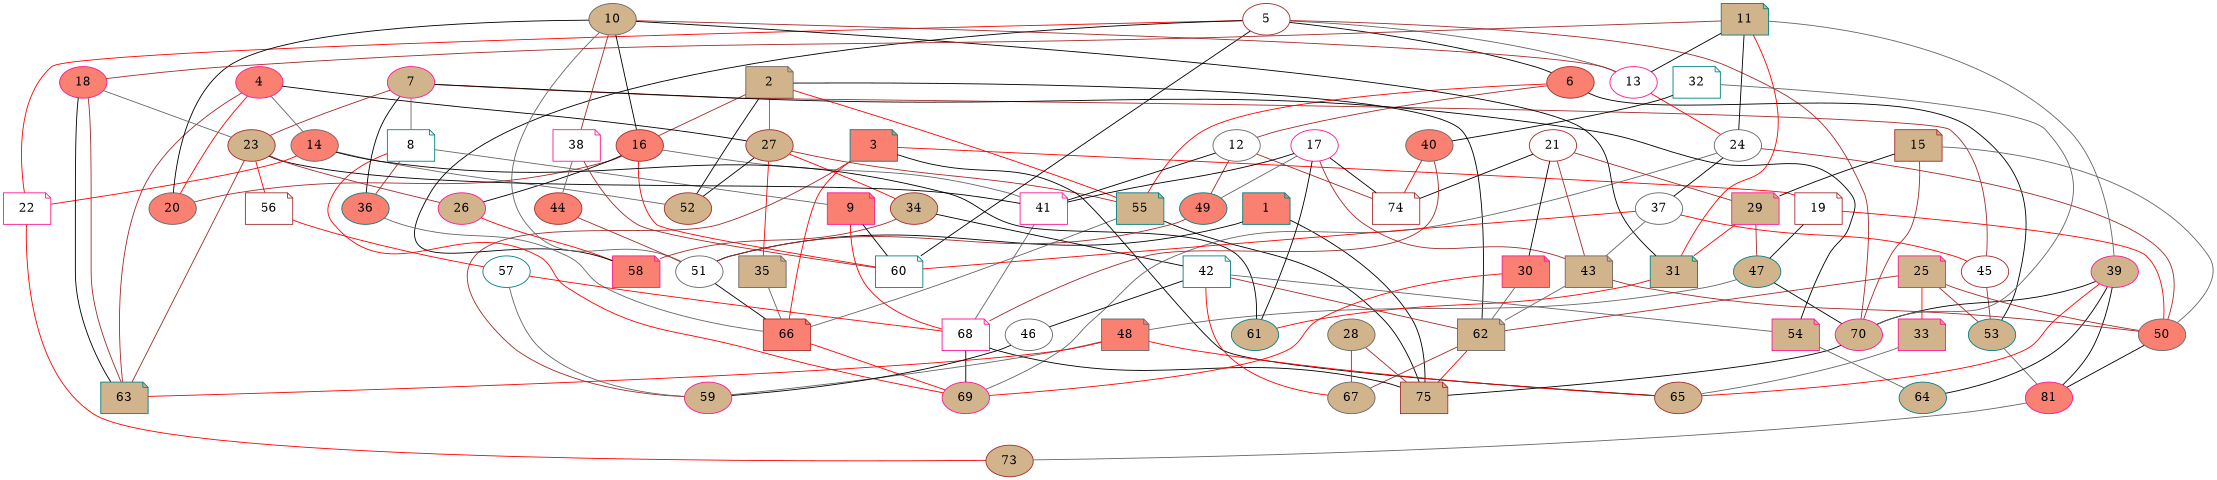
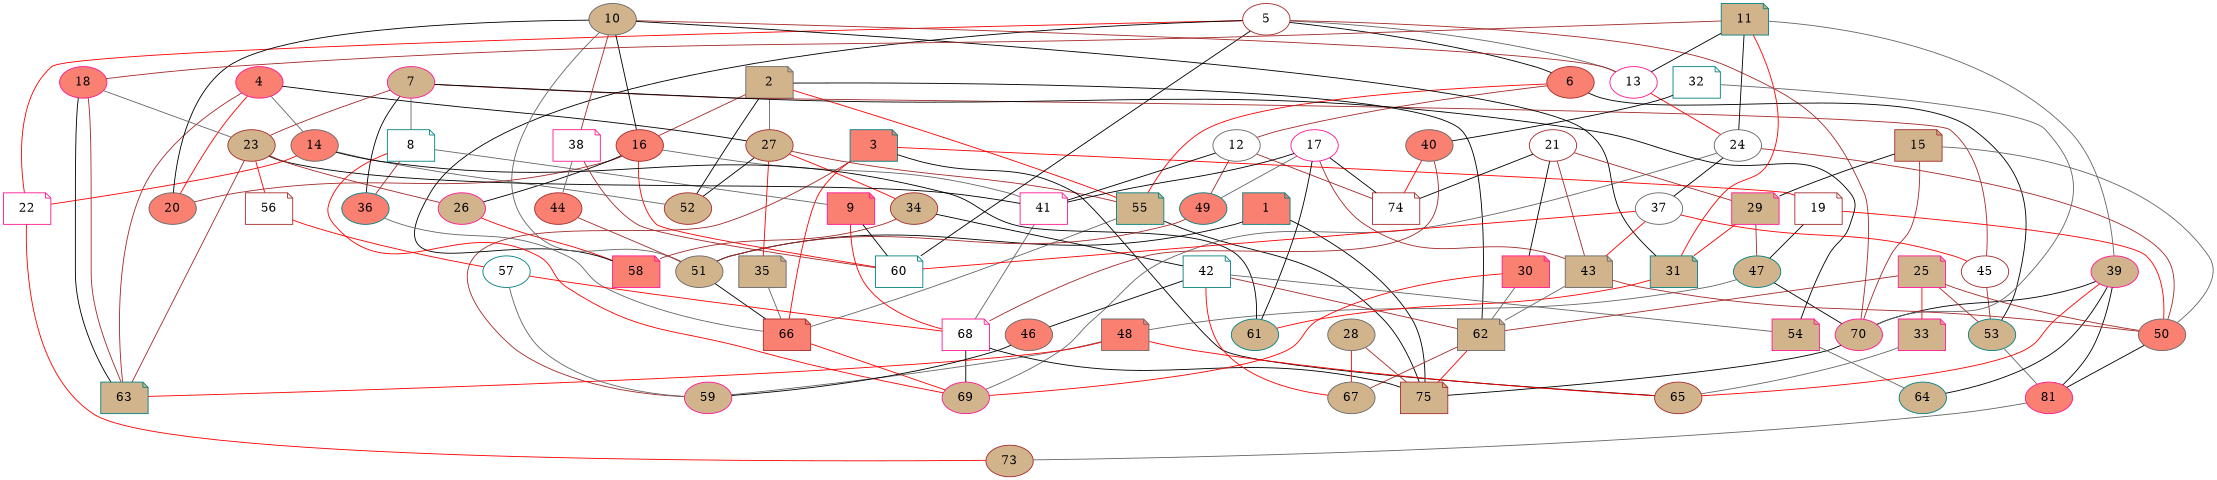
edge "37" -- "43": color gray40 -> red
node "51": fillcolor white -> tan
node "46": fillcolor white -> salmon
